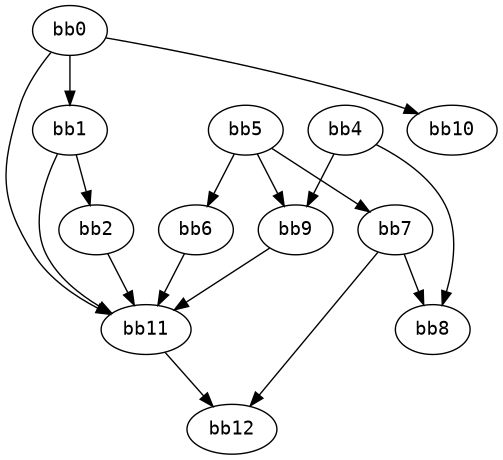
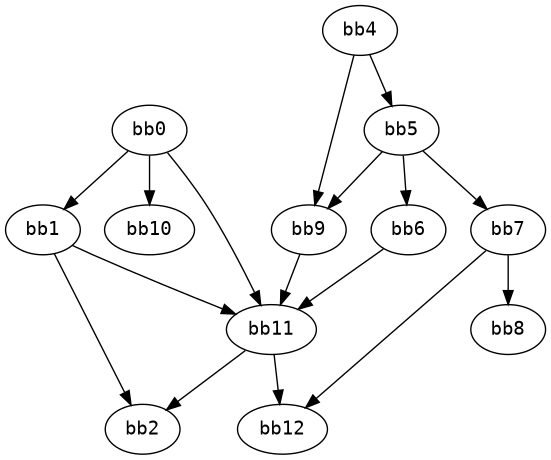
edge "bb4" -> "bb8": now "bb4" -> "bb5"
edge "bb2" -> "bb11": reversed
